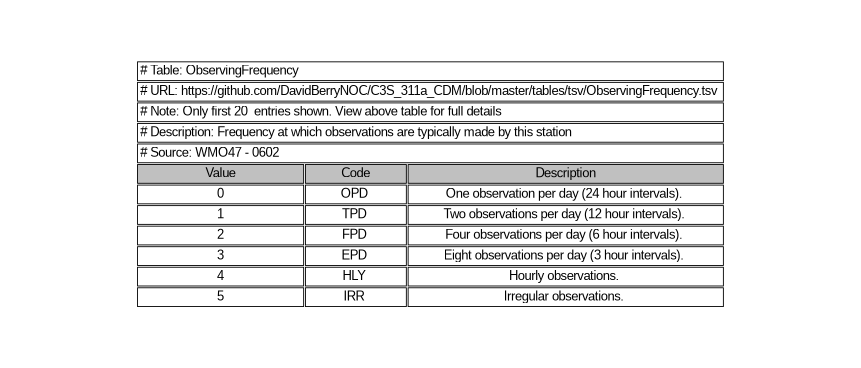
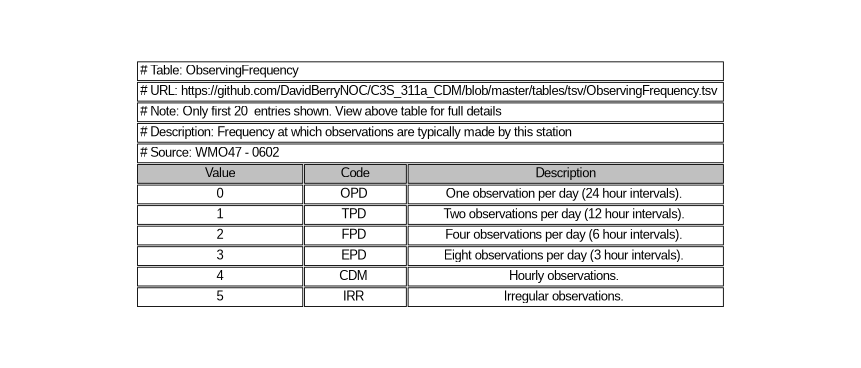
node "# Table: ObservingFrequency": text "HLY" -> "CDM"
